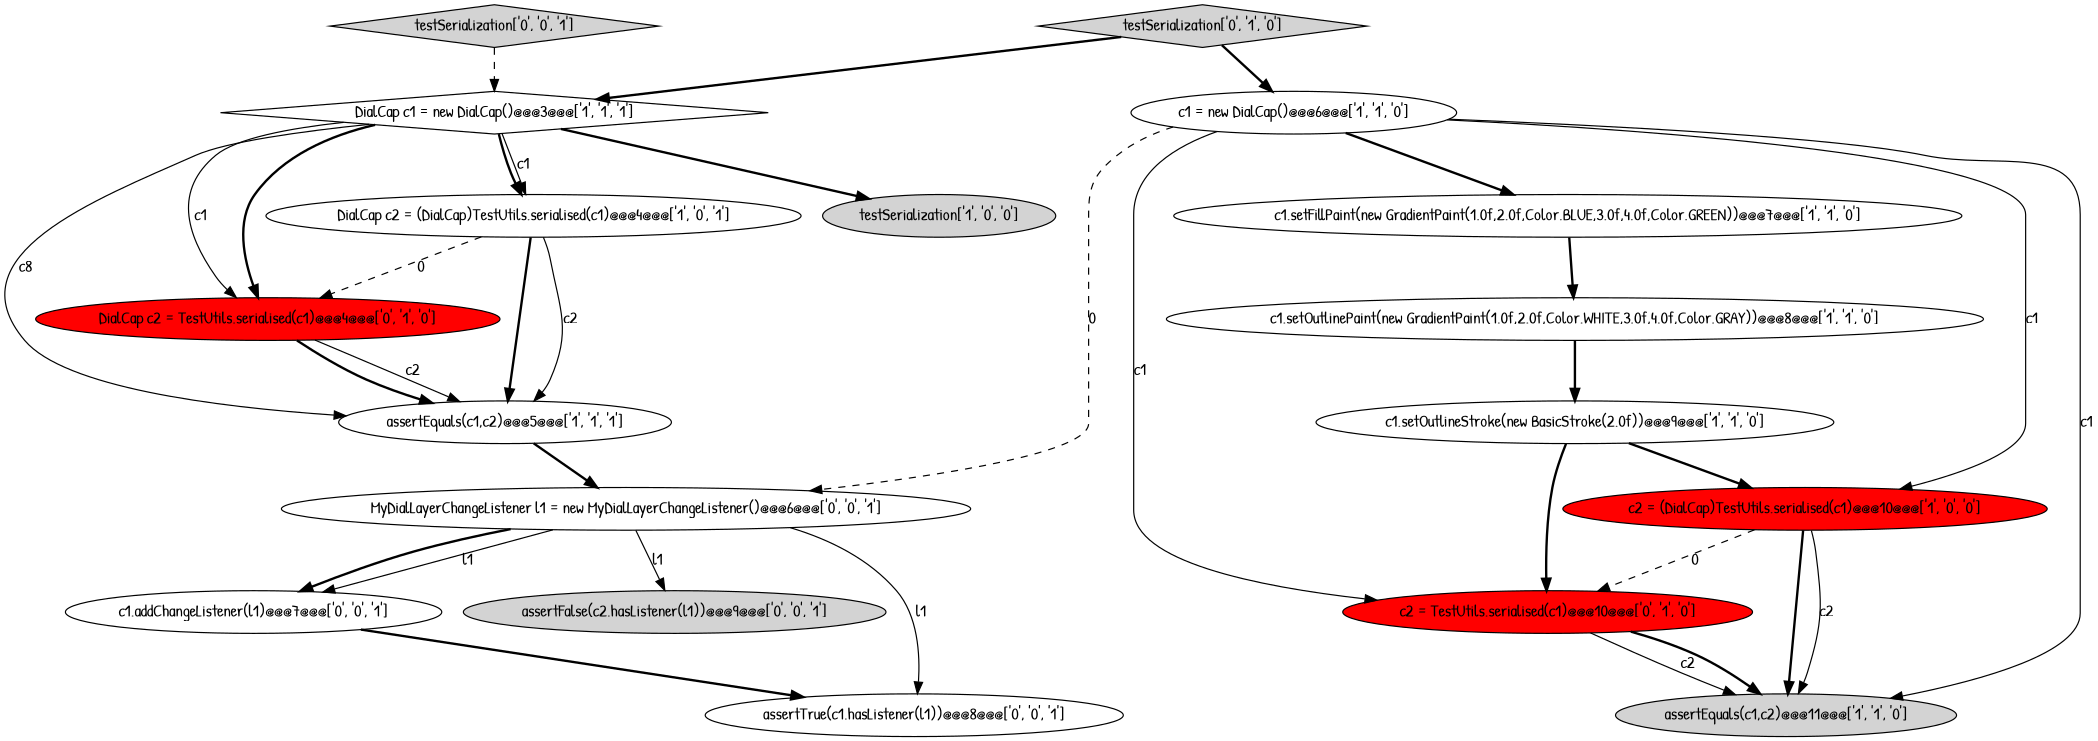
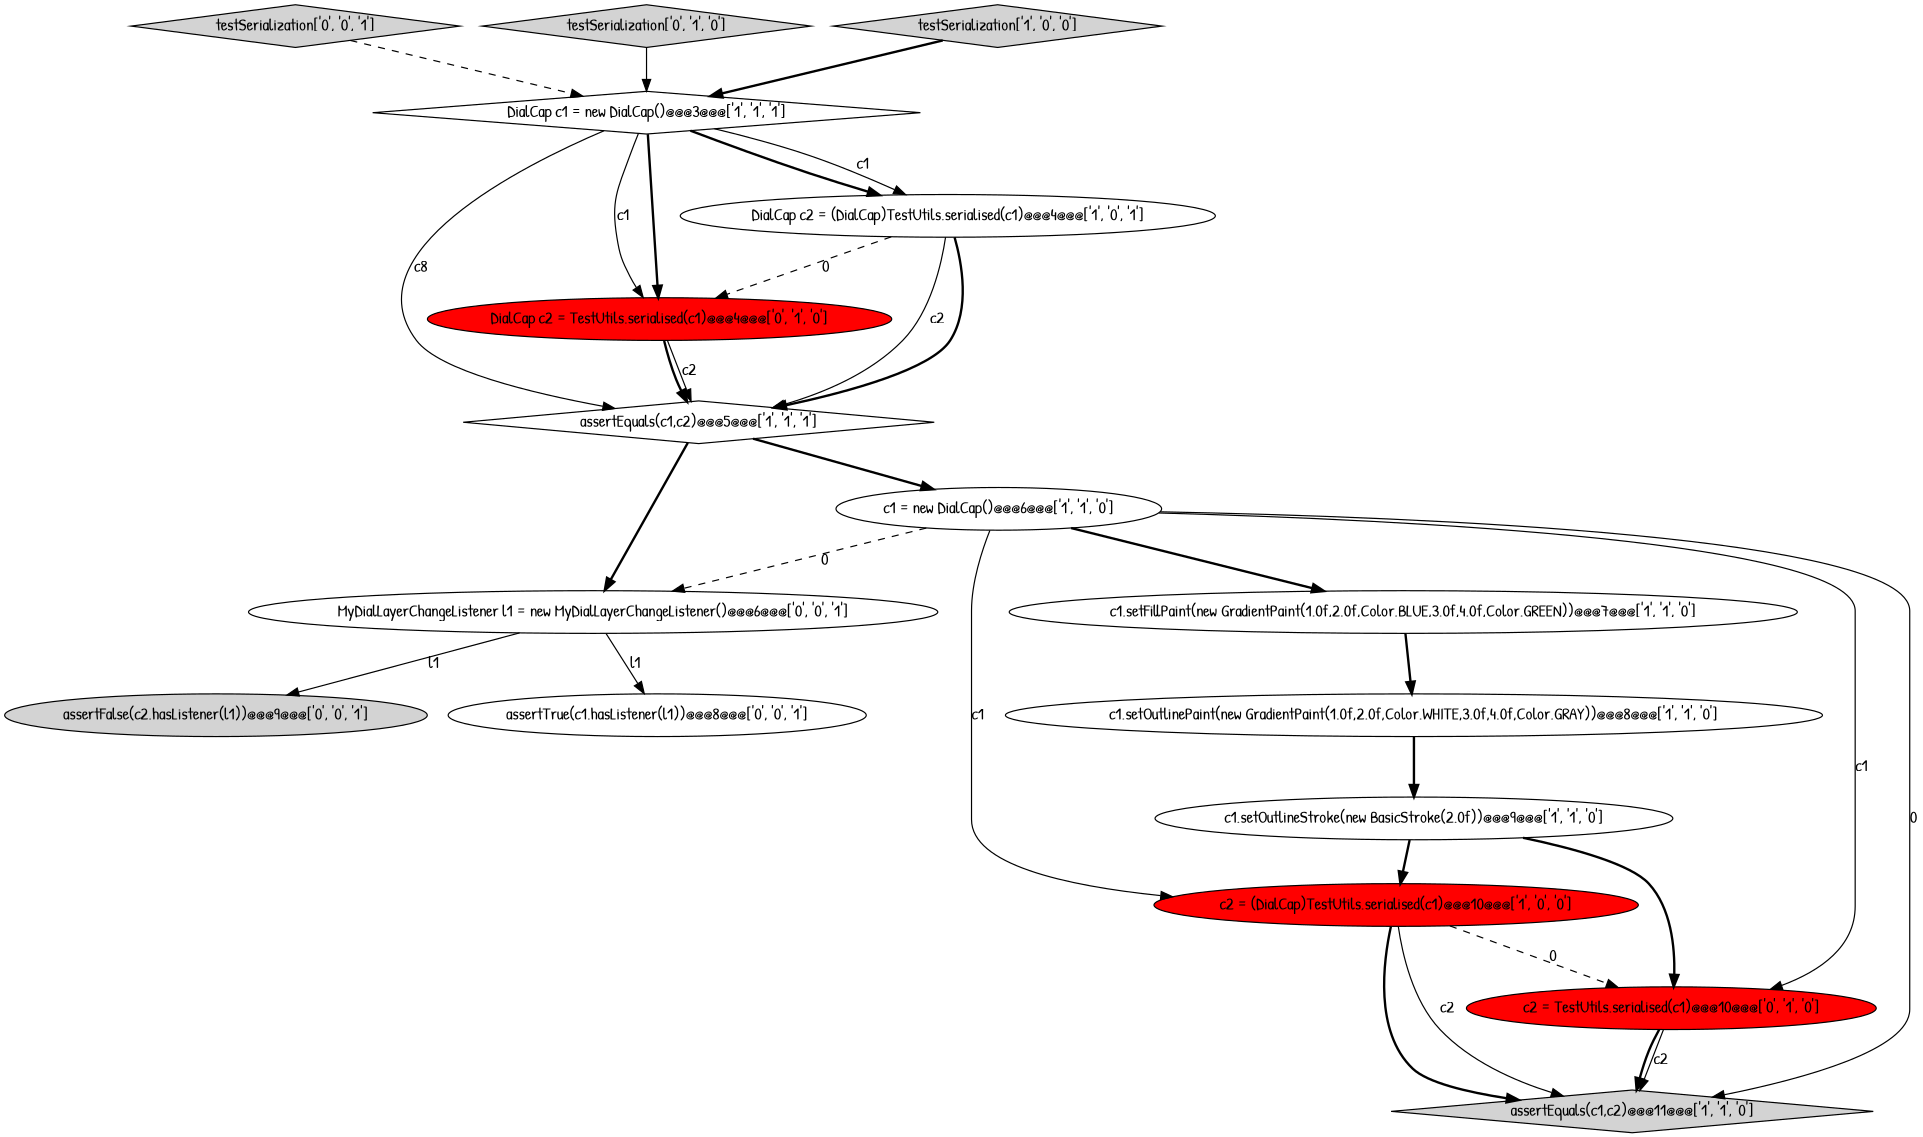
edge "testSerialization['0', '1', '0']" -> "c1 = new DialCap()@@@6@@@['1', '1', '0']": now "assertEquals(c1,c2)@@@5@@@['1', '1', '1']" -> "c1 = new DialCap()@@@6@@@['1', '1', '0']"
edge "testSerialization['0', '1', '0']" -> "DialCap c1 = new DialCap()@@@3@@@['1', '1', '1']": style bold -> solid
edge "DialCap c1 = new DialCap()@@@3@@@['1', '1', '1']" -> "testSerialization['1', '0', '0']": reversed
node "testSerialization['1', '0', '0']": shape ellipse -> diamond
node "assertEquals(c1,c2)@@@5@@@['1', '1', '1']": shape ellipse -> diamond
edge "c1 = new DialCap()@@@6@@@['1', '1', '0']" -> "assertEquals(c1,c2)@@@11@@@['1', '1', '0']": label "c1" -> "0"
node "c1.addChangeListener(l1)@@@7@@@['0', '0', '1']": removed
node "assertEquals(c1,c2)@@@11@@@['1', '1', '0']": shape ellipse -> diamond
